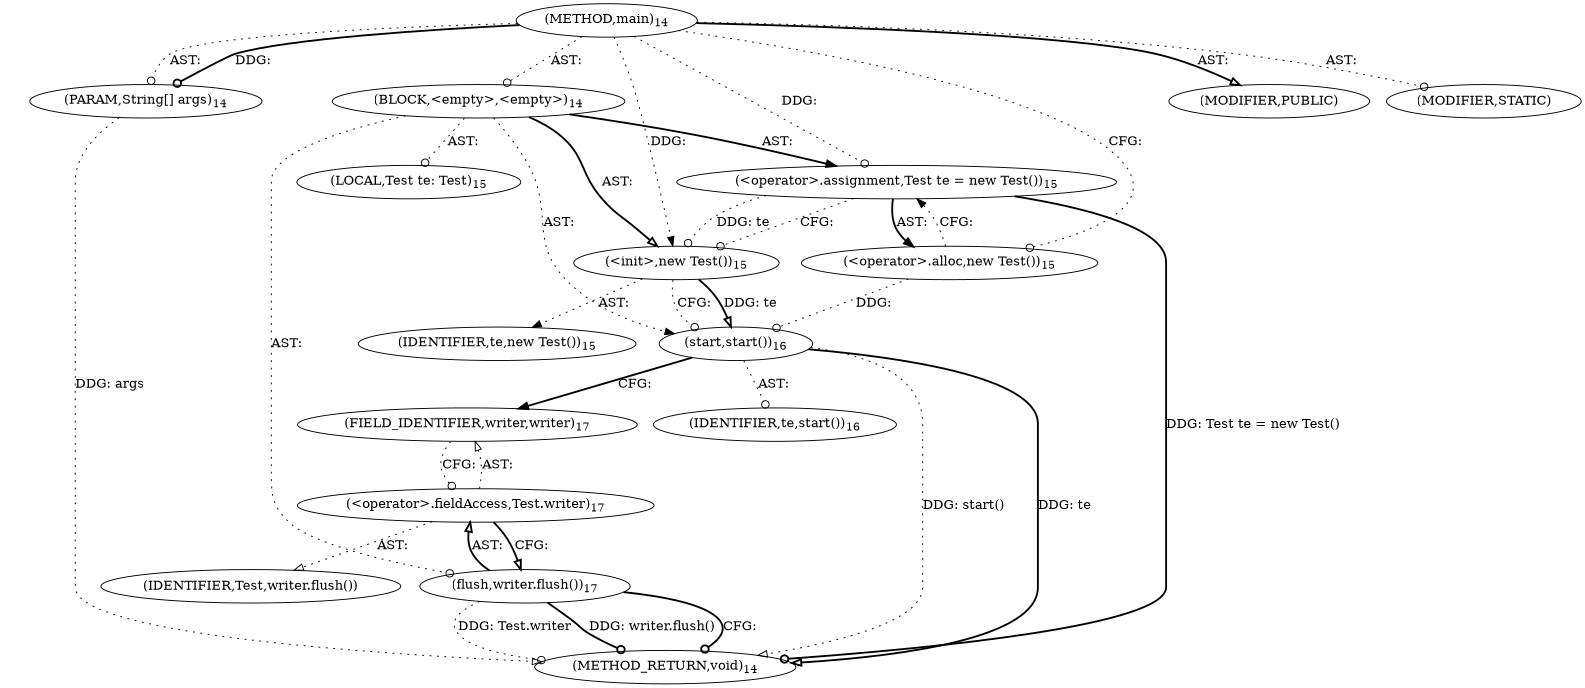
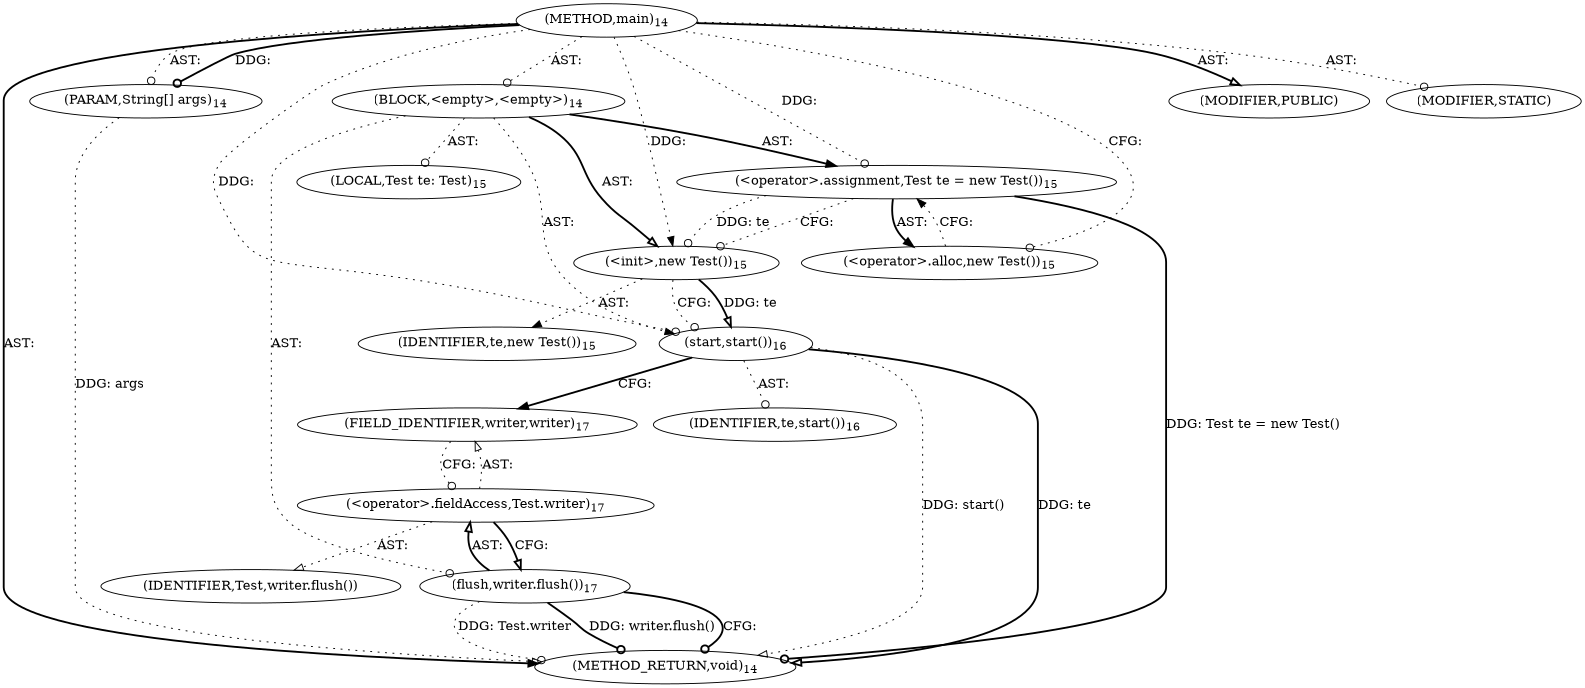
edge "(<operator>.alloc,new Test())" -> "(start,start())": now "(METHOD,main)" -> "(start,start())"
edge "(METHOD,main)" -> "(METHOD_RETURN,void)": added, label "AST:"
